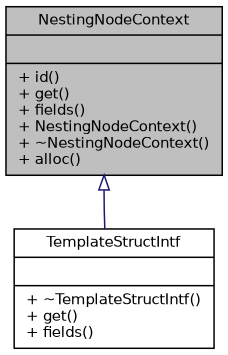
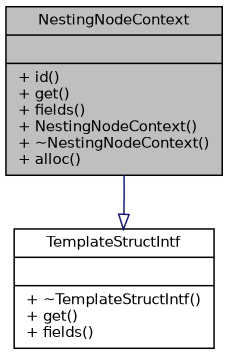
edge "TemplateStructIntf" -> "NestingNodeContext": reversed
